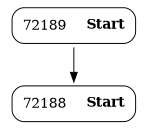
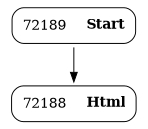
node "72188": text "Start" -> "Html"
